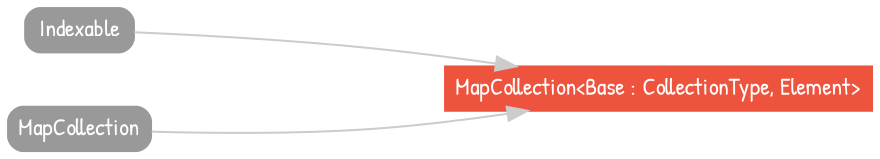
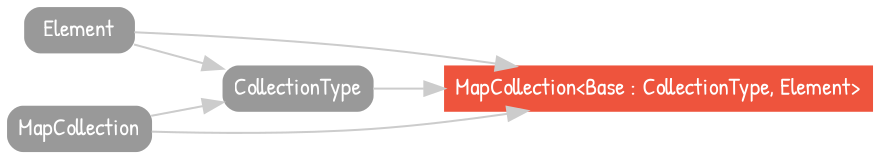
node "Indexable": label "Indexable" -> "Element"
node "CollectionType": added
